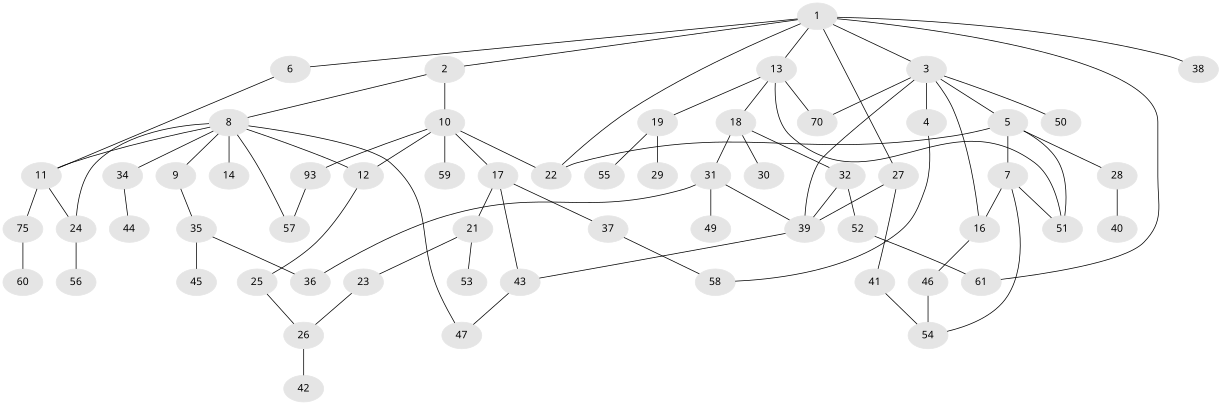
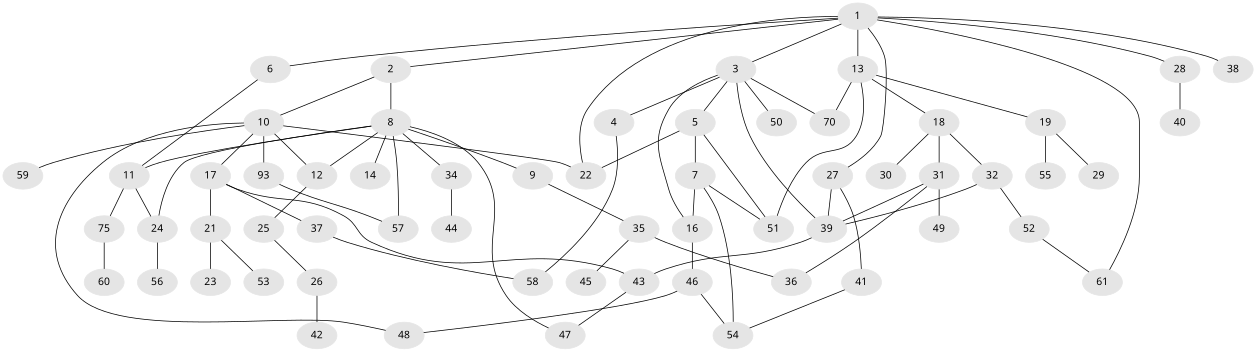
edge "5" -- "28": now "1" -- "28"
edge "23" -- "26": removed
node "48": added
